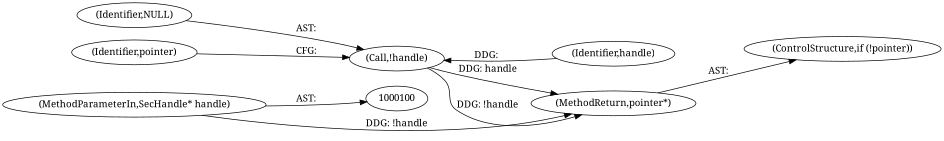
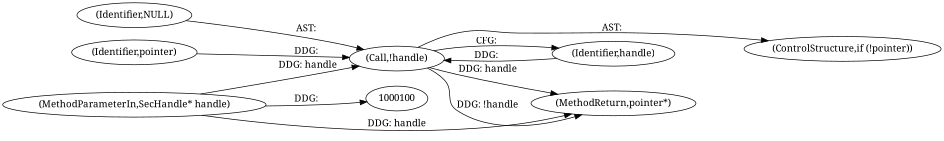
edge "(Call,!handle)" -> "(Identifier,handle)": added, label "CFG:"
edge "(Identifier,pointer)" -> "(Call,!handle)": label "CFG: " -> "DDG: "
edge "(MethodReturn,pointer*)" -> "(ControlStructure,if (!pointer))": now "(Call,!handle)" -> "(ControlStructure,if (!pointer))"
edge "(MethodParameterIn,SecHandle* handle)" -> "(Call,!handle)": added, label "DDG: handle"
edge "(MethodParameterIn,SecHandle* handle)" -> "1000100": label "AST: " -> "DDG: "
edge "(MethodParameterIn,SecHandle* handle)" -> "(MethodReturn,pointer*)": label "DDG: !handle" -> "DDG: handle"
